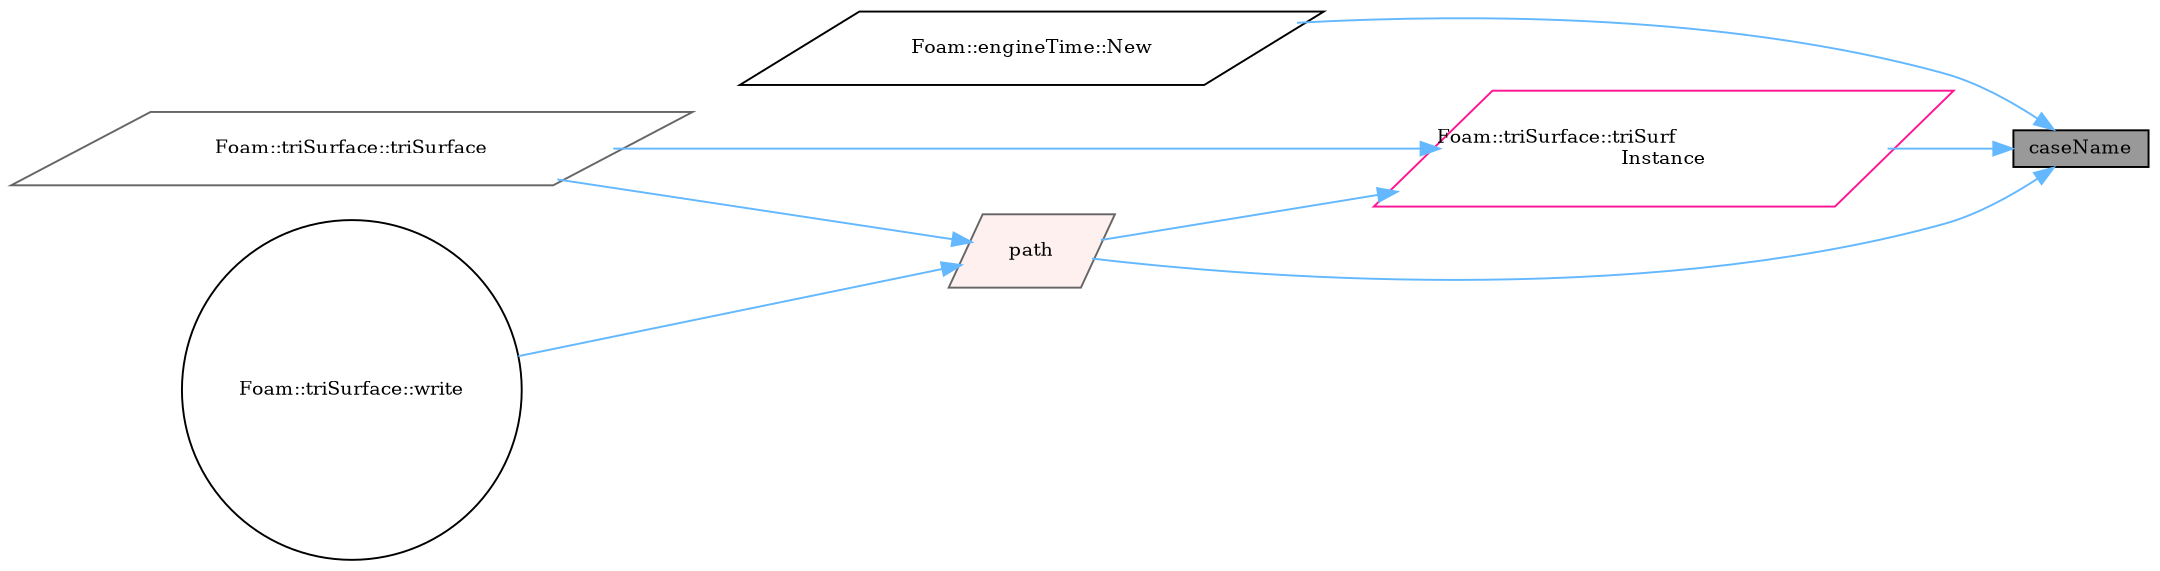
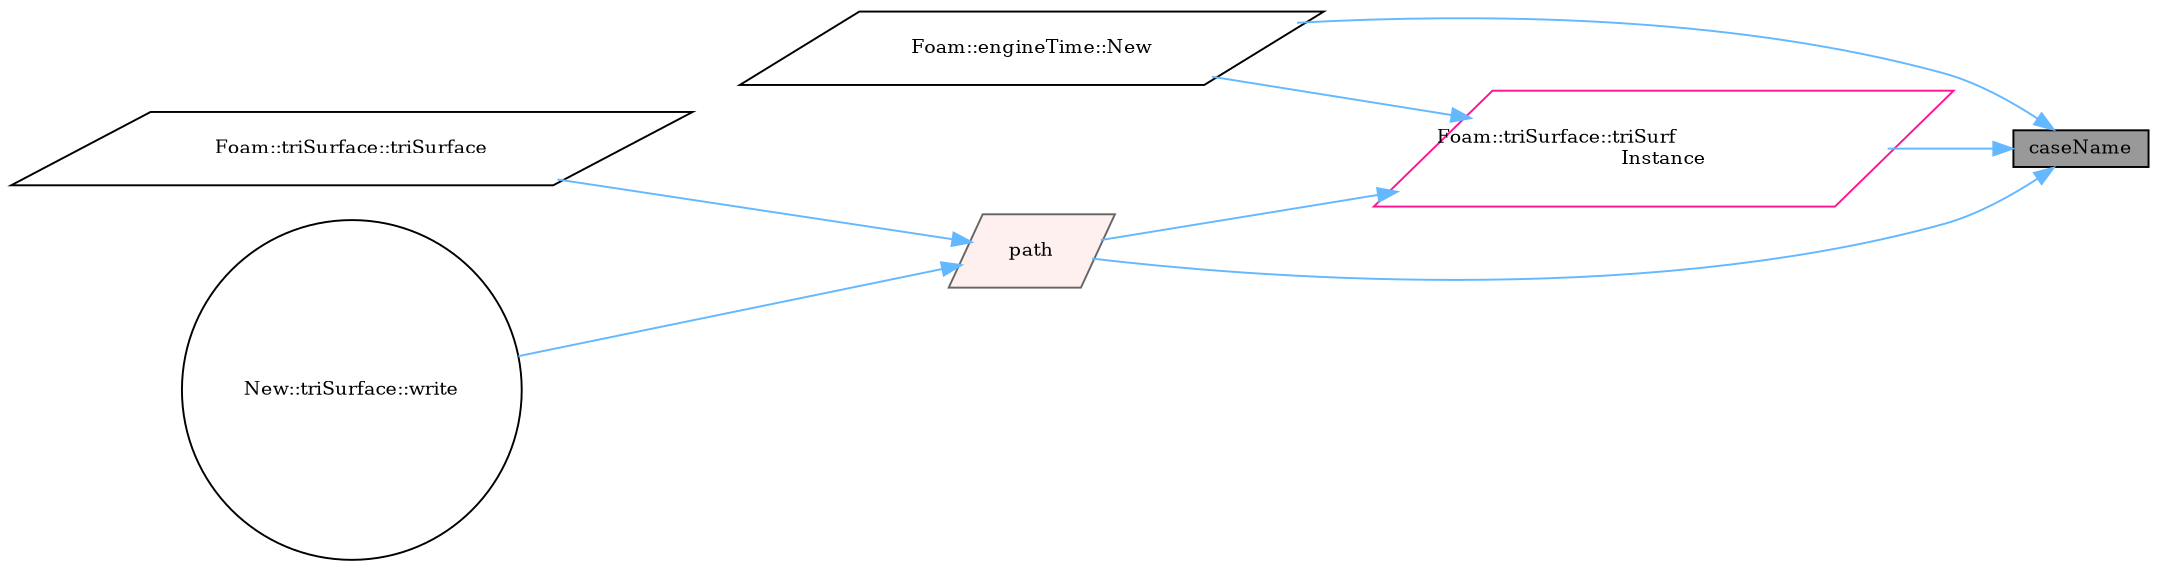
node "Foam::triSurface::triSurface": color gray40 -> black
edge "Foam::triSurface::triSurface" -> "Foam::triSurface::triSurf Instance": now "Foam::engineTime::New" -> "Foam::triSurface::triSurf Instance"
node "Foam::triSurface::write": label "Foam::triSurface::write" -> "New::triSurface::write"
